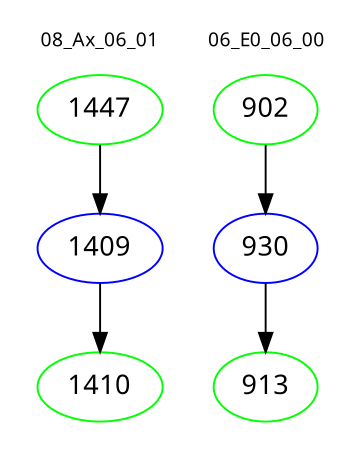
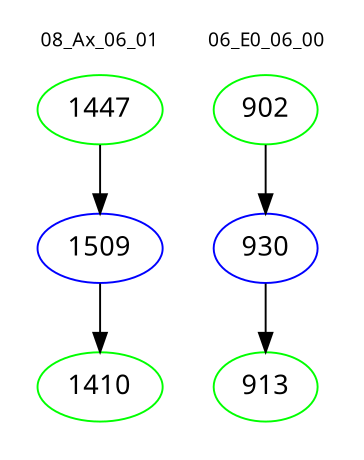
node "1409": label "1409" -> "1509"
